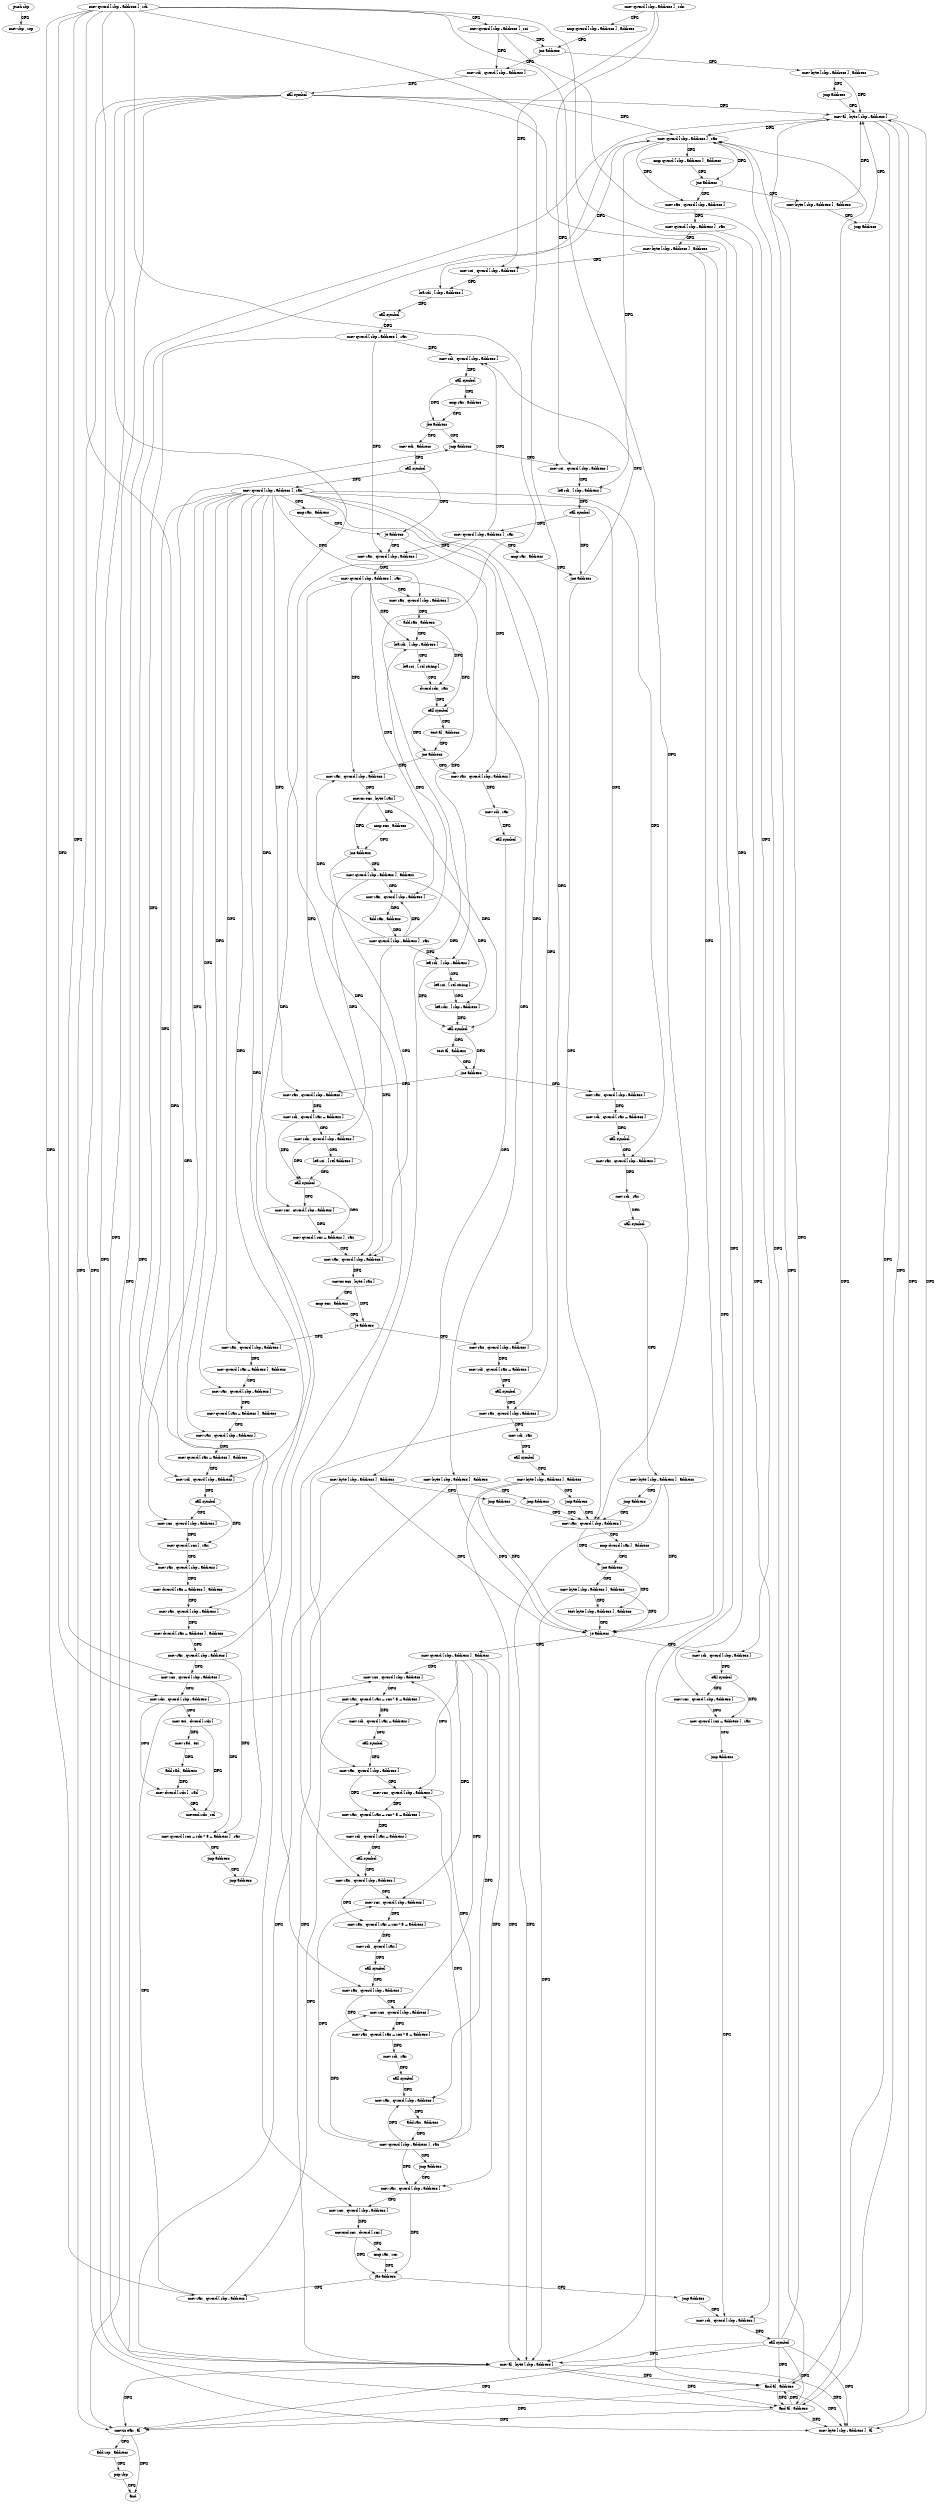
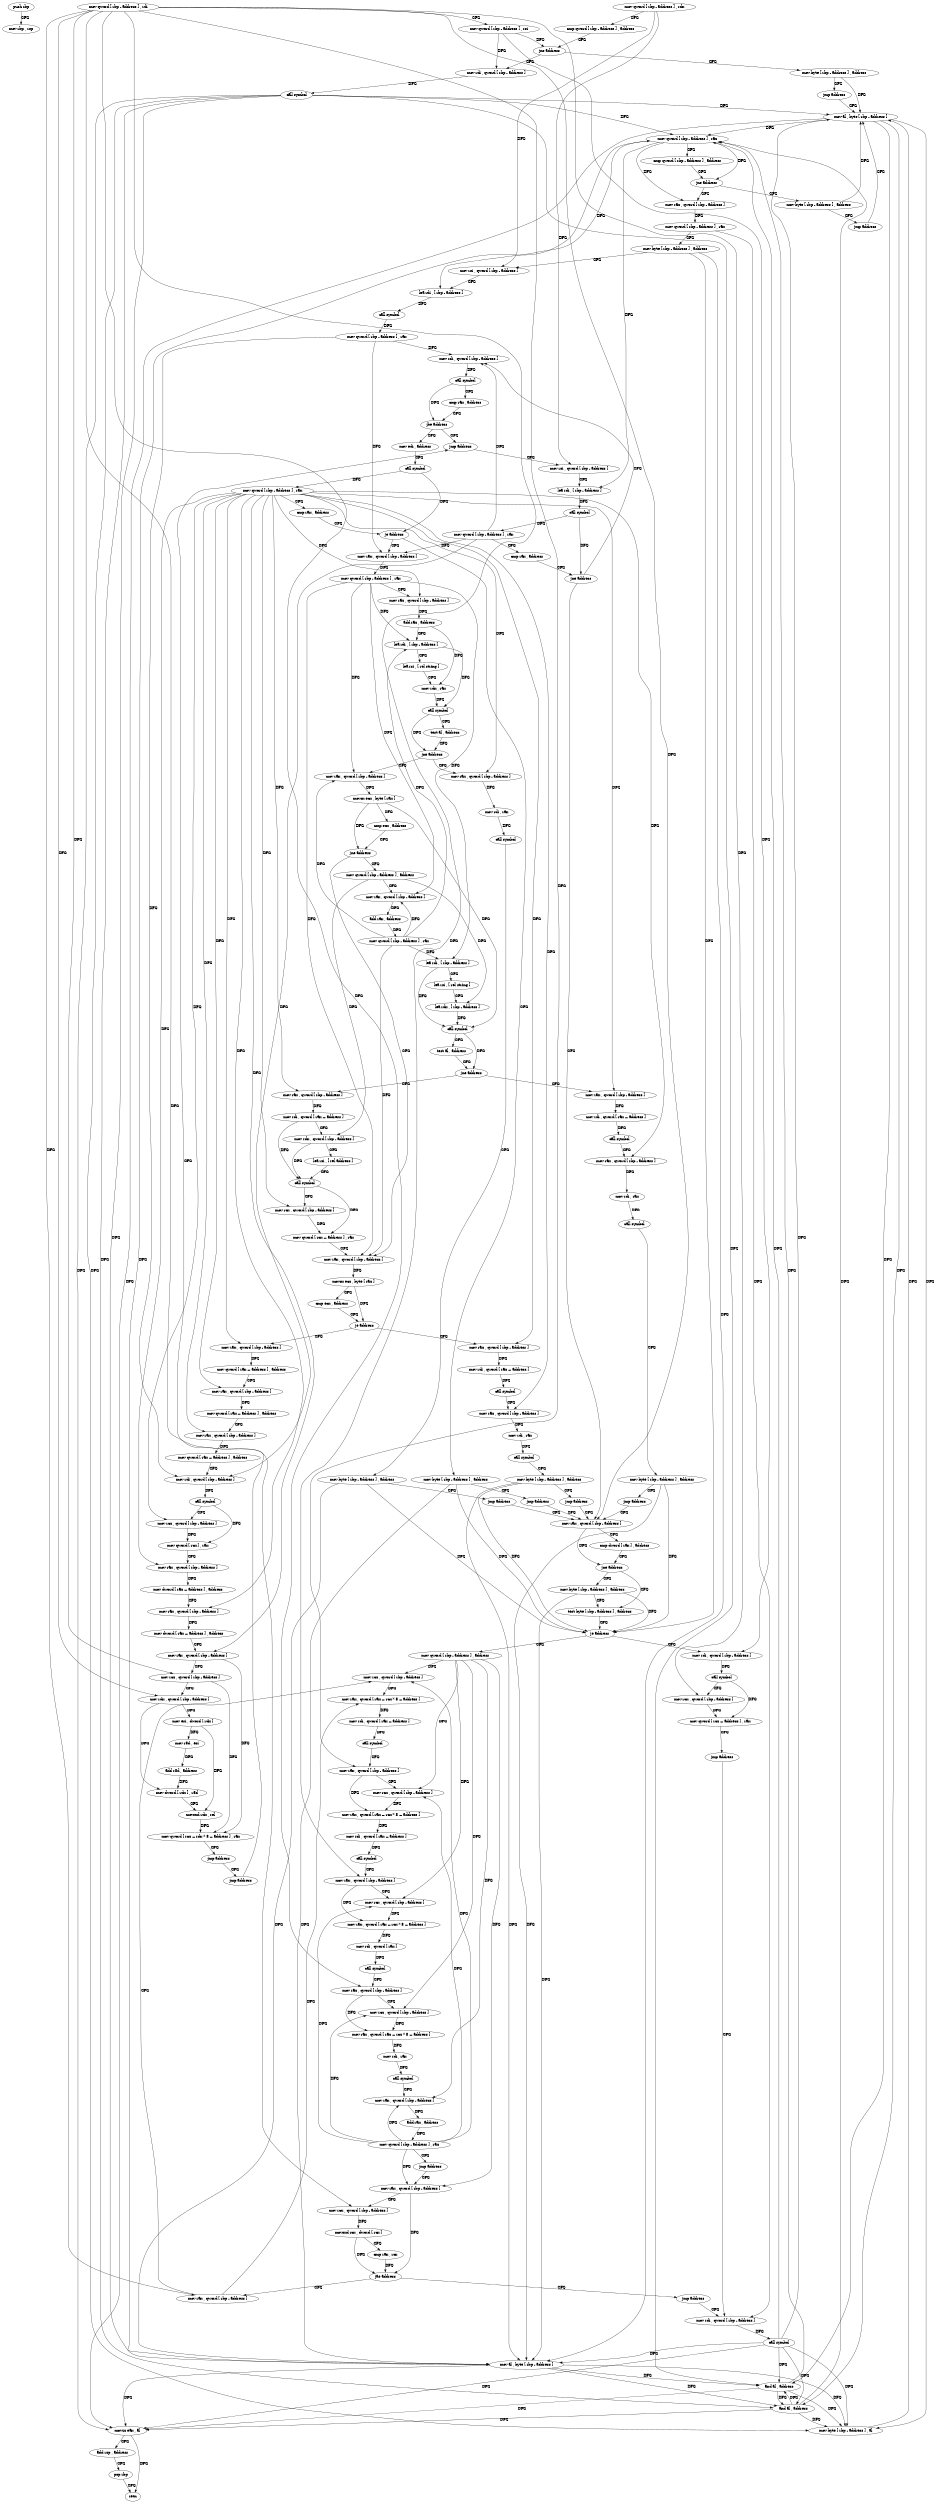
node "dword rdx , rax": label "dword rdx , rax" -> "mov rdx , rax"
edge "movsxd rdx , rel" -> "mov qword [ rcx + rdx * 8 + address ] , rax": added, label "DFG"
edge "cmp rax , rcx" -> "jae address": label "CFG" -> "DFG"
node "and": label "and" -> "retn"
